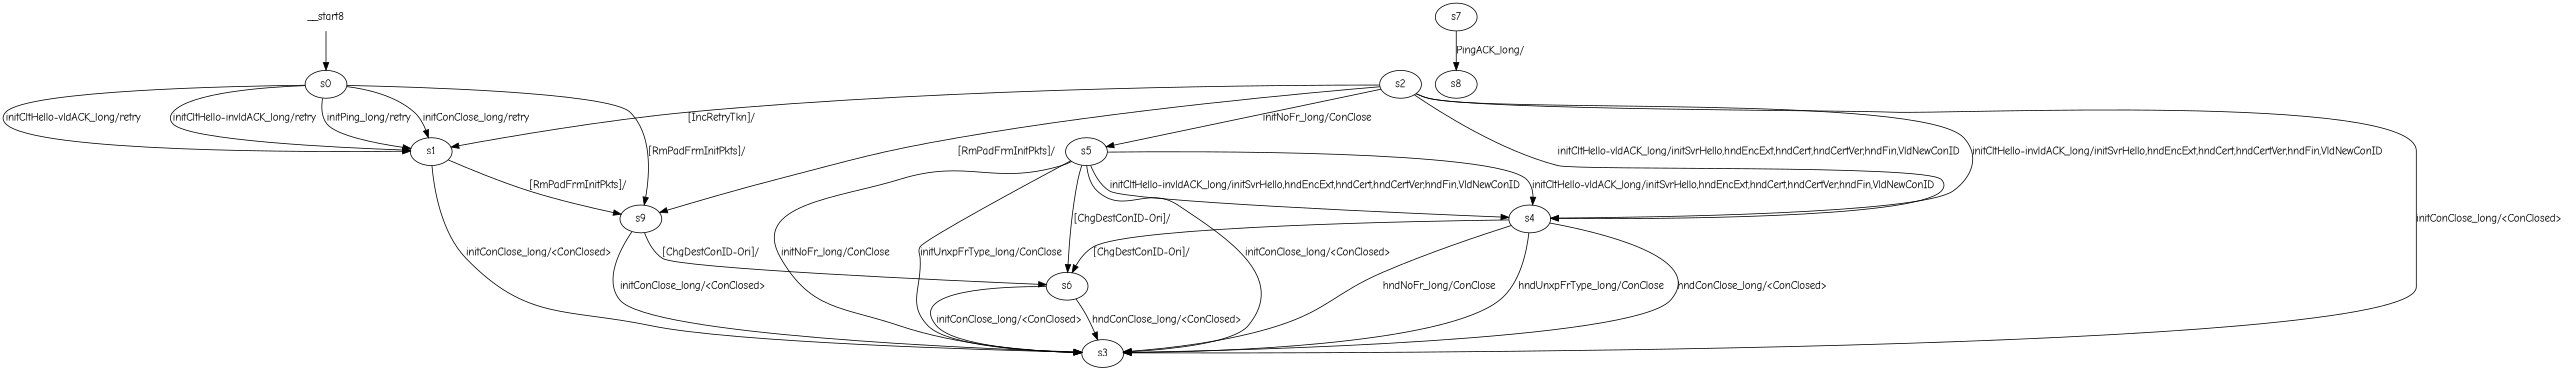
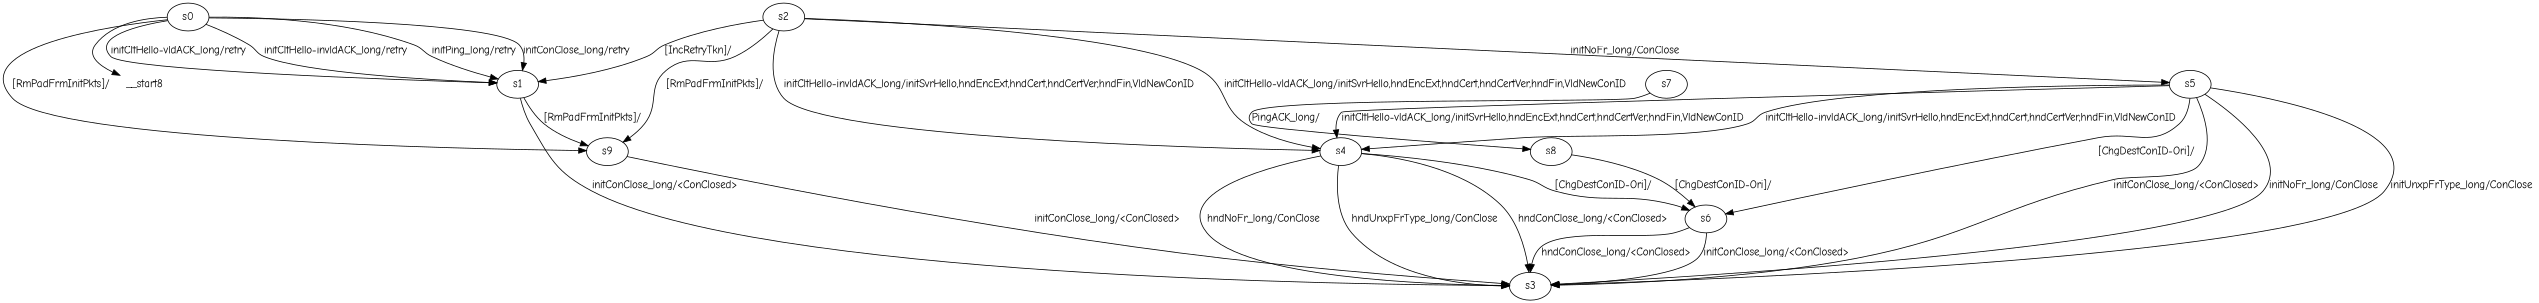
edge "__start8" -> "s0": reversed
edge "s9" -> "s6": now "s8" -> "s6"
edge "s2" -> "s3": removed, label "initConClose_long/<ConClosed>"
